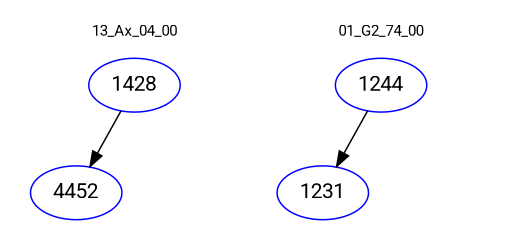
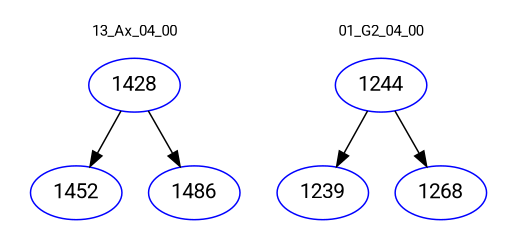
cluster "01_G2_74_00": label "01_G2_74_00" -> "01_G2_04_00"
node "4452": label "4452" -> "1452"
node "1486": added
node "1231": label "1231" -> "1239"
node "1268": added
